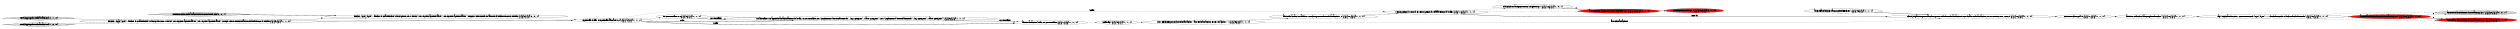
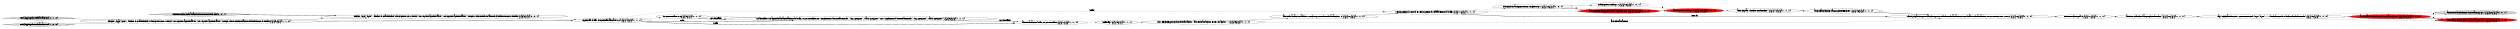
node "subscriptions.seek(tp1,0)@@@13@@@['1', '0', '1']": added
node "assertEquals(1,fetcher.sendFetches())@@@14@@@['1', '1', '1']": added
